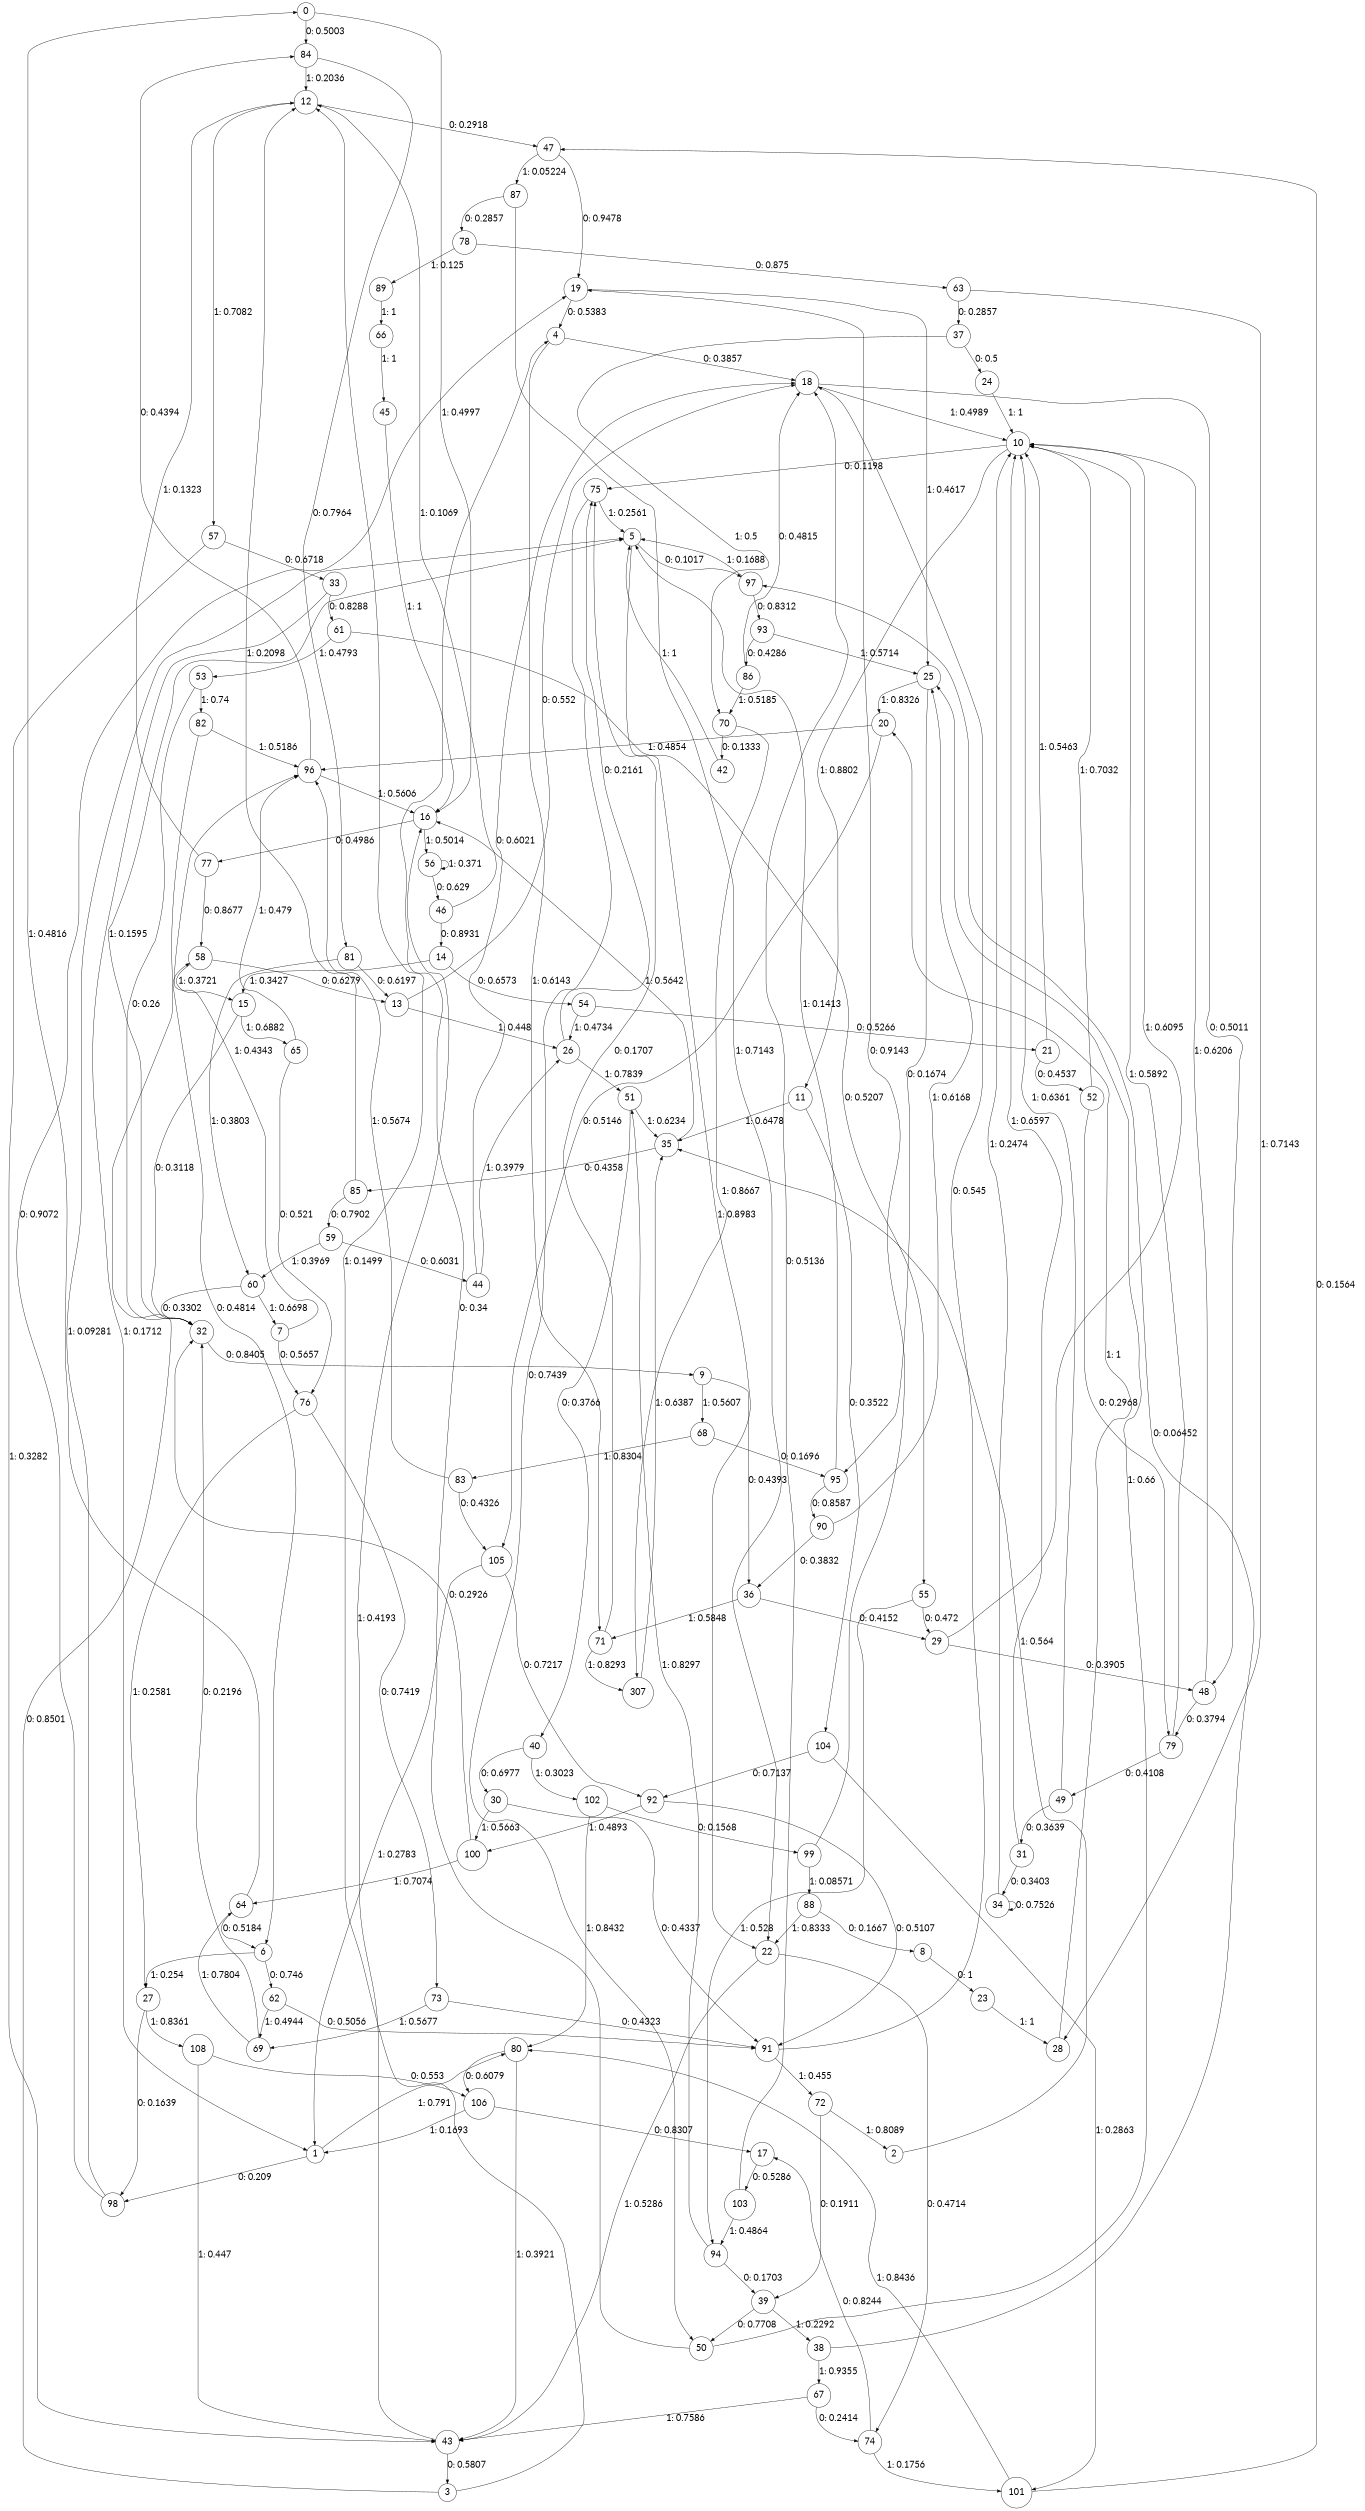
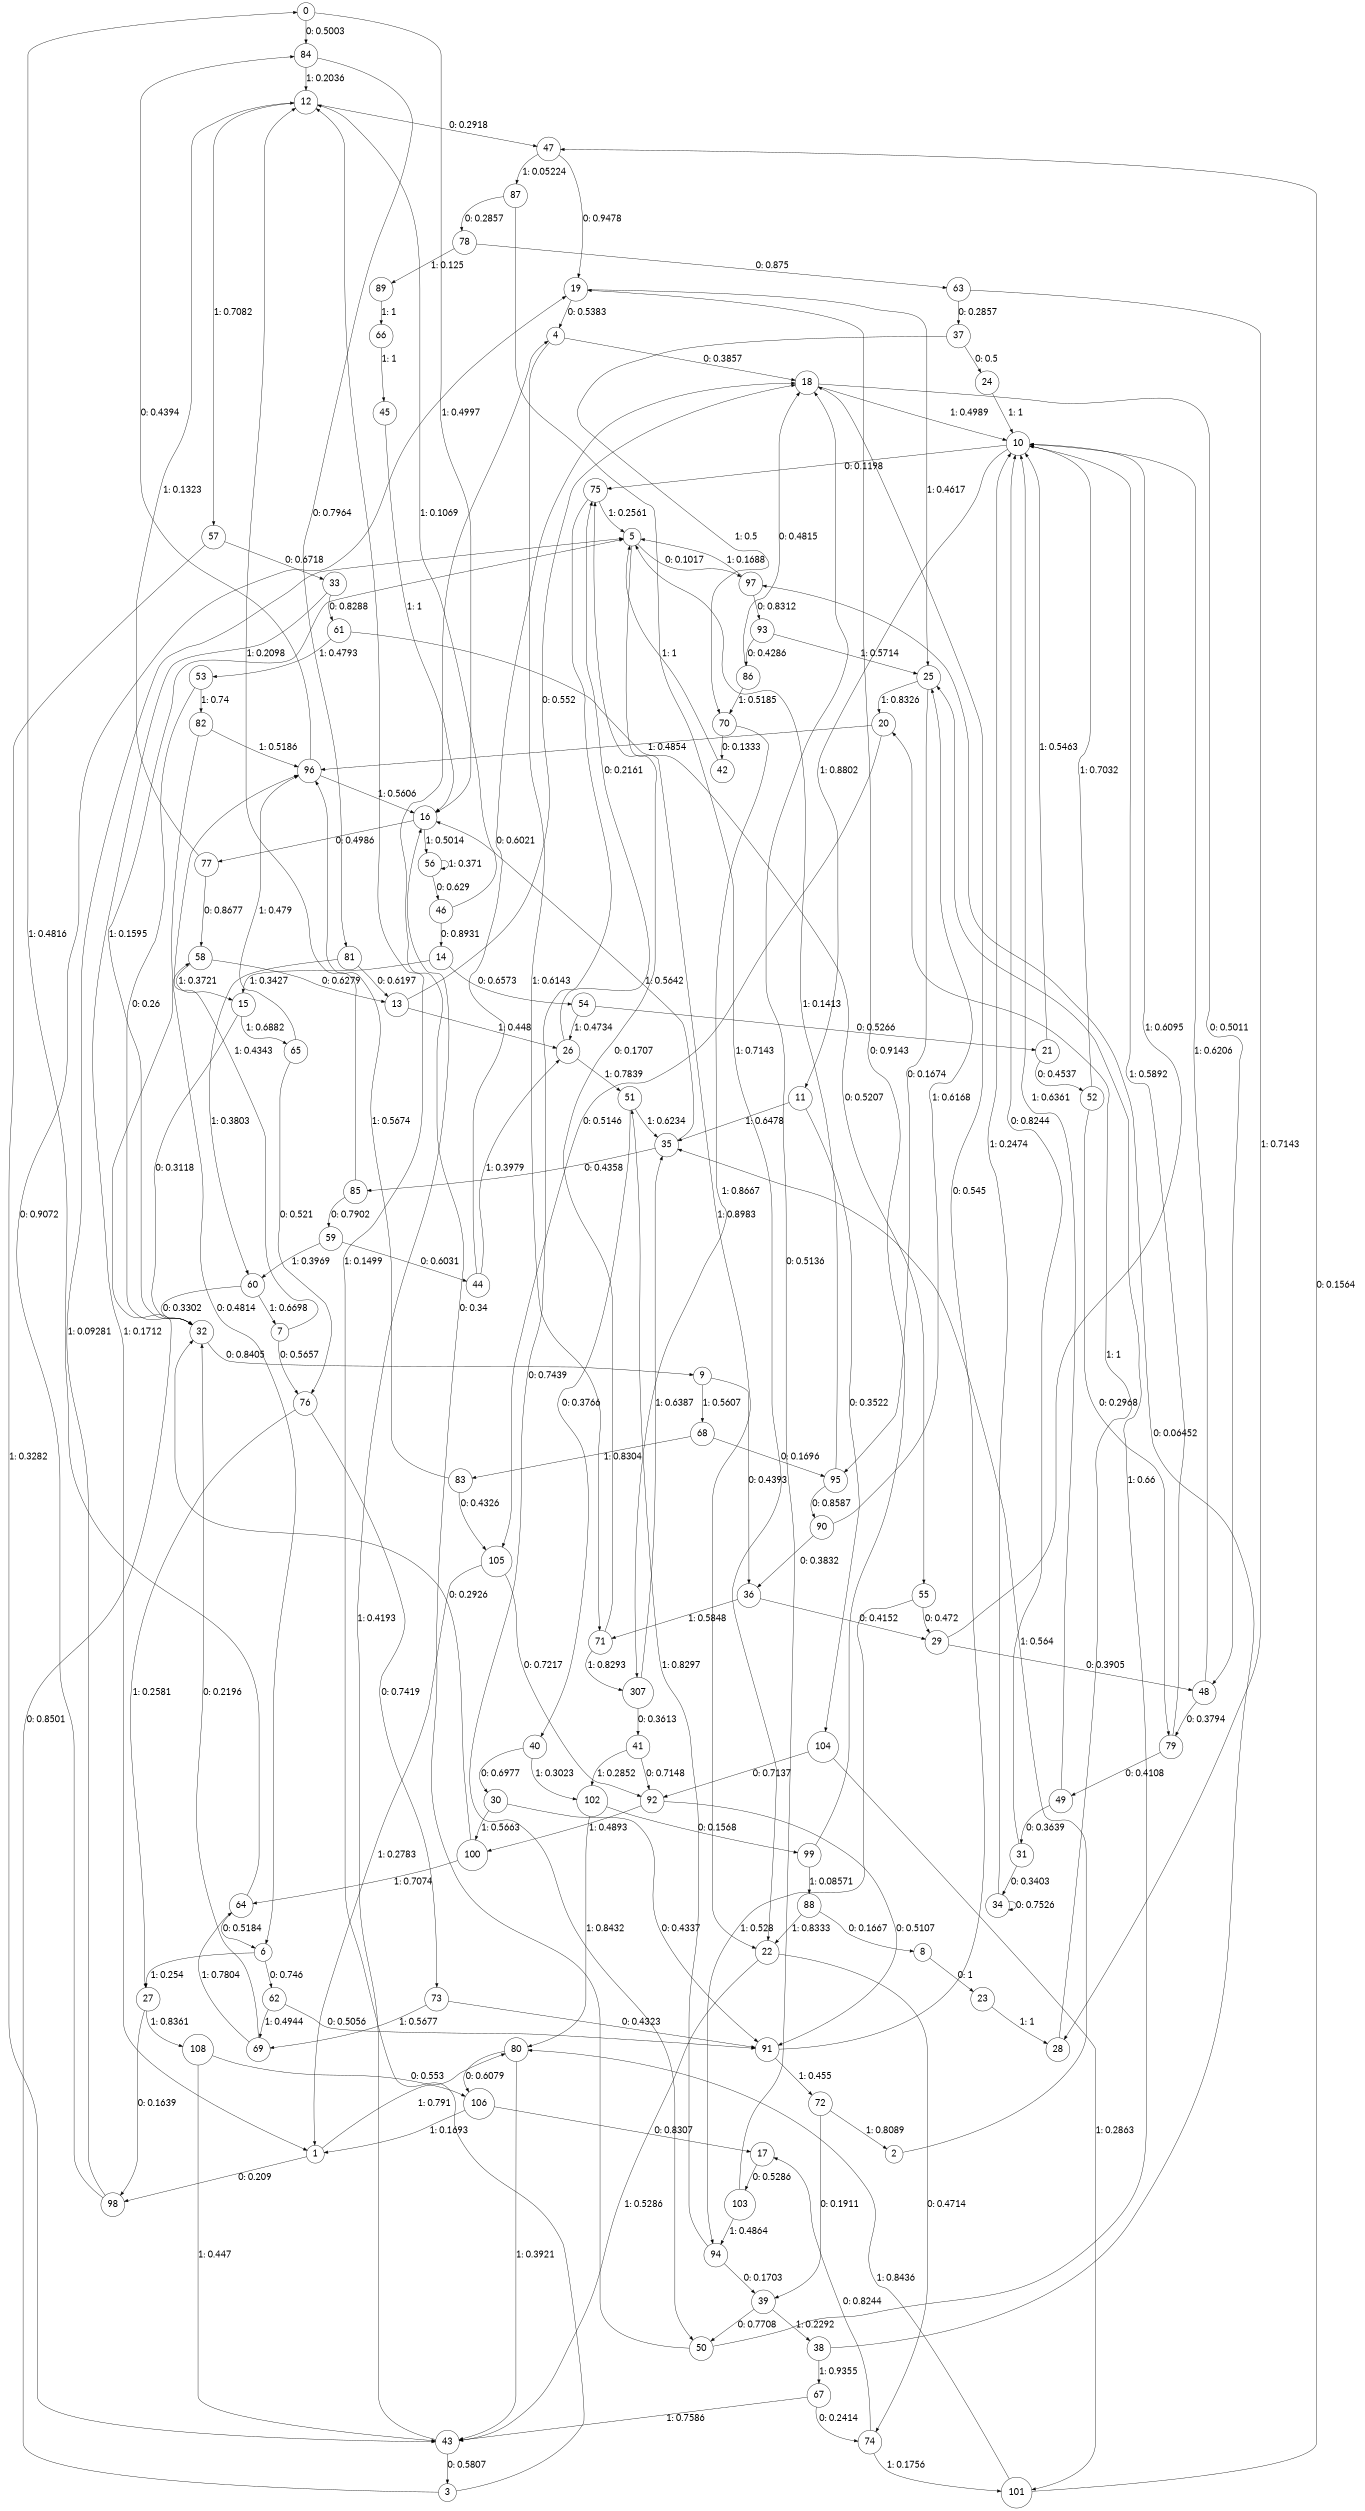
edge "31" -> "10": label "1: 0.6597   " -> "0: 0.8244   "
node "41": added
